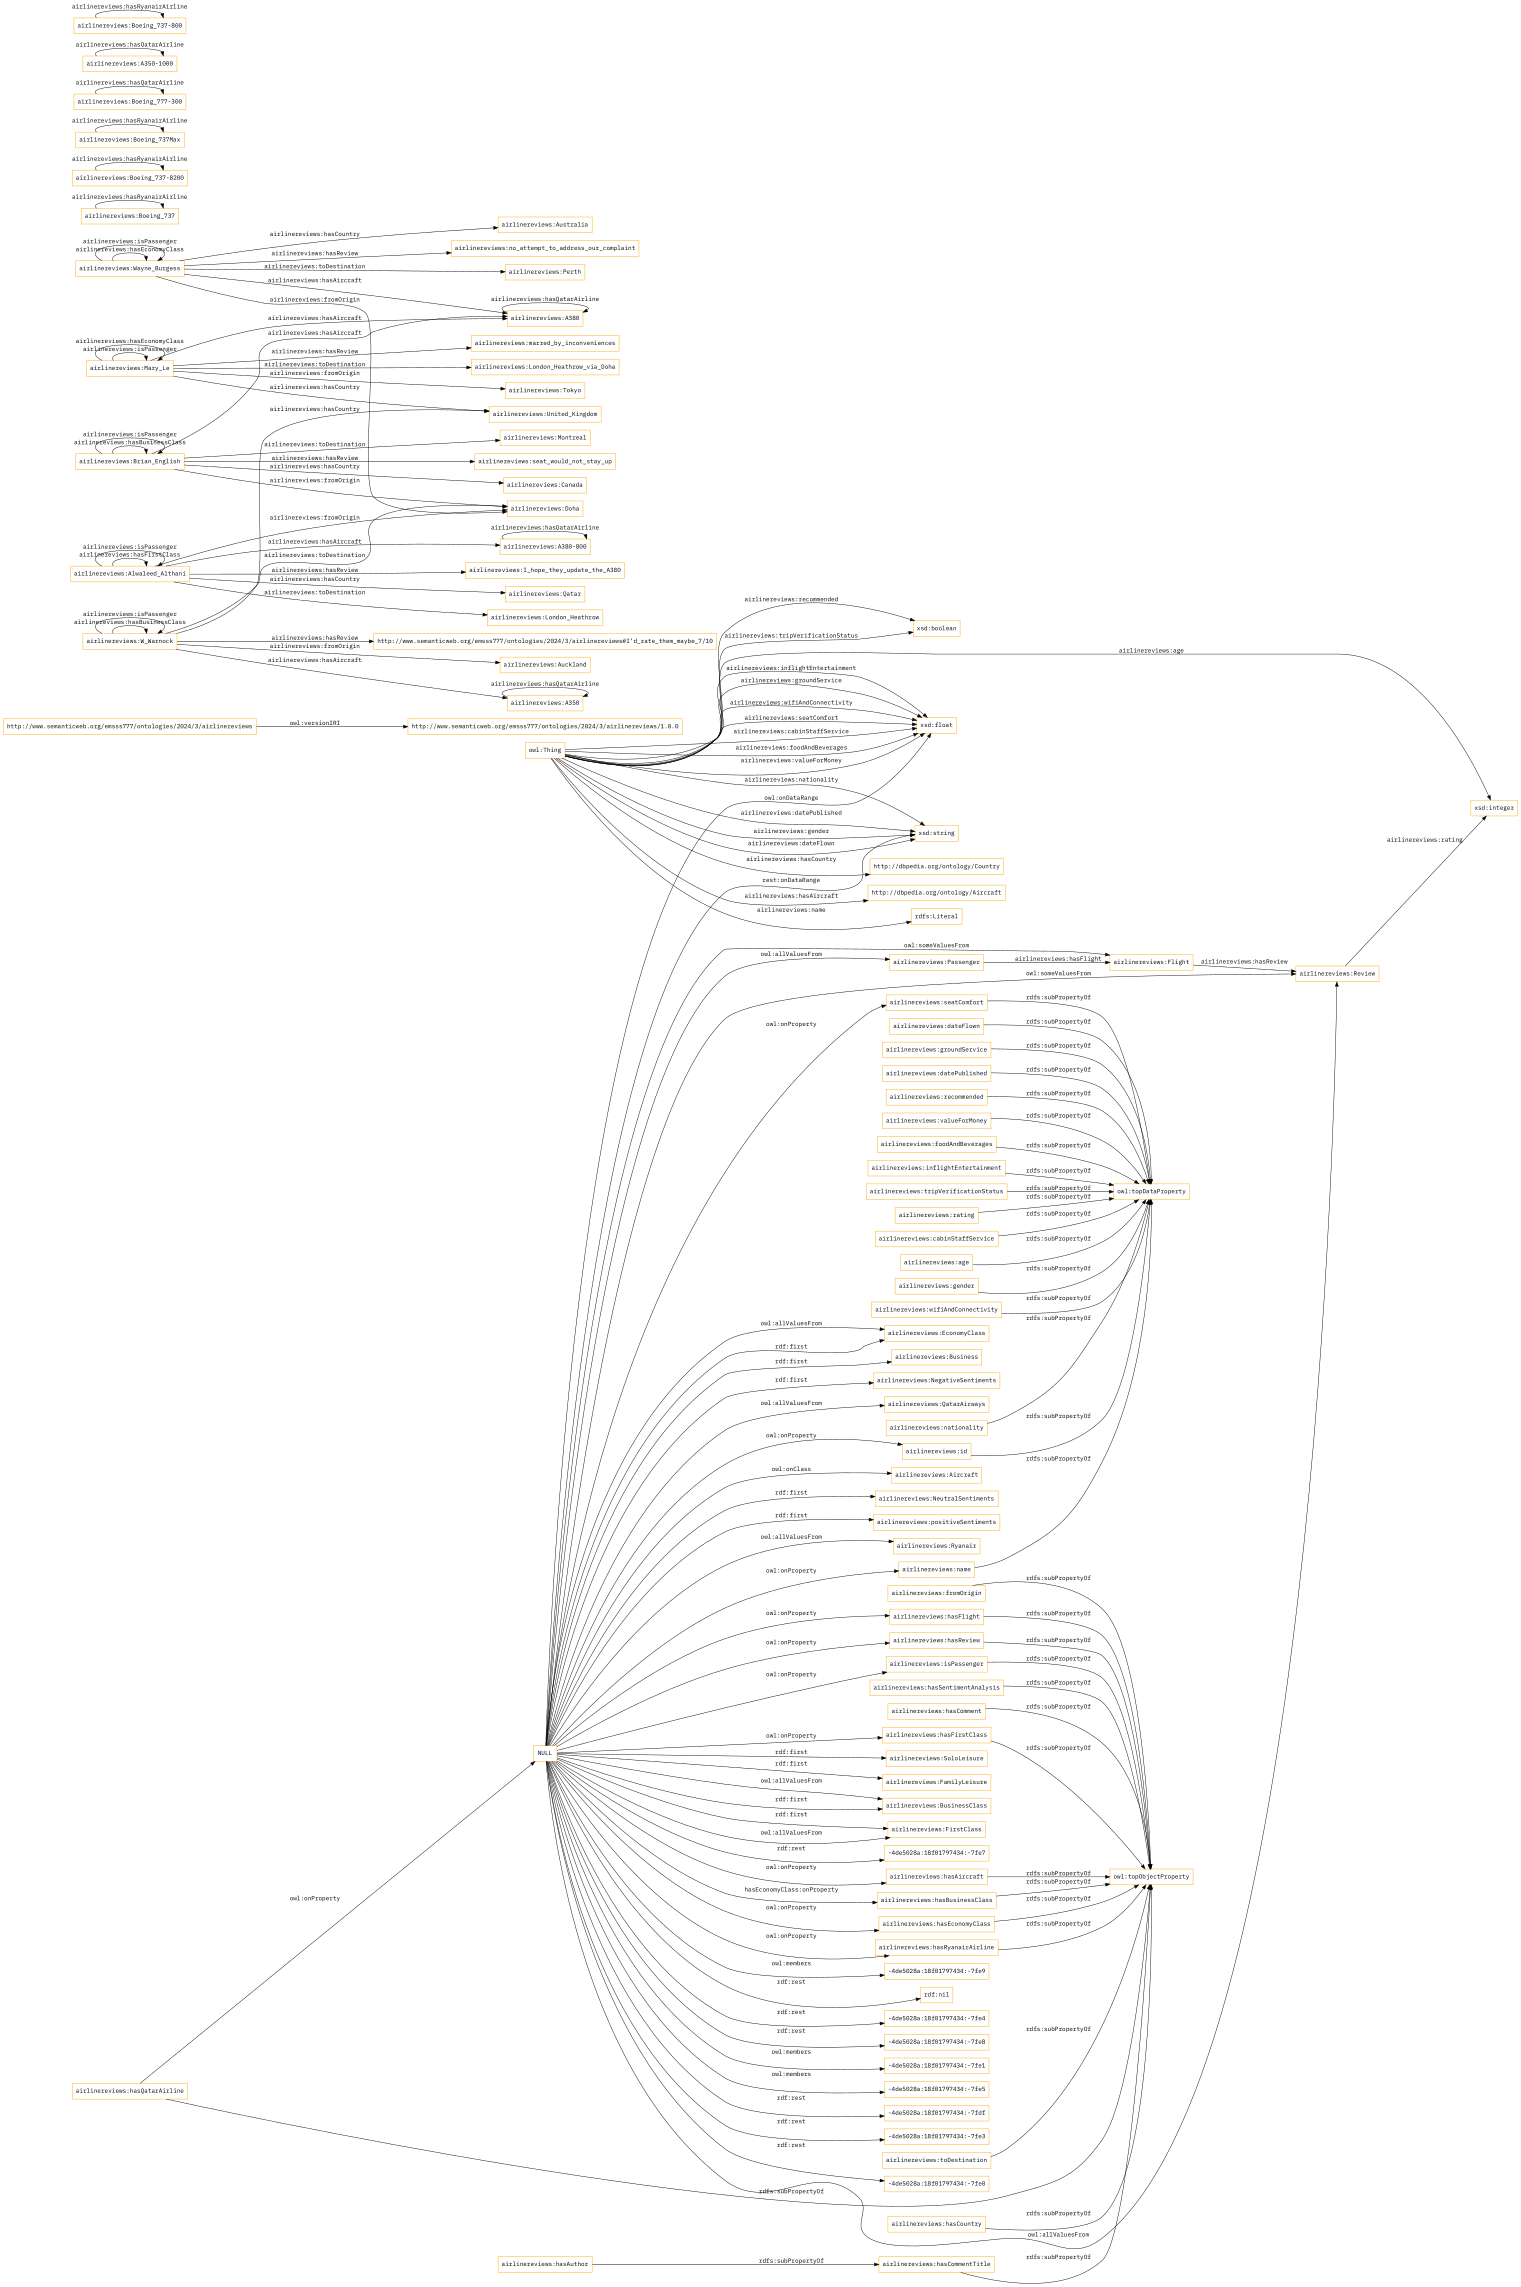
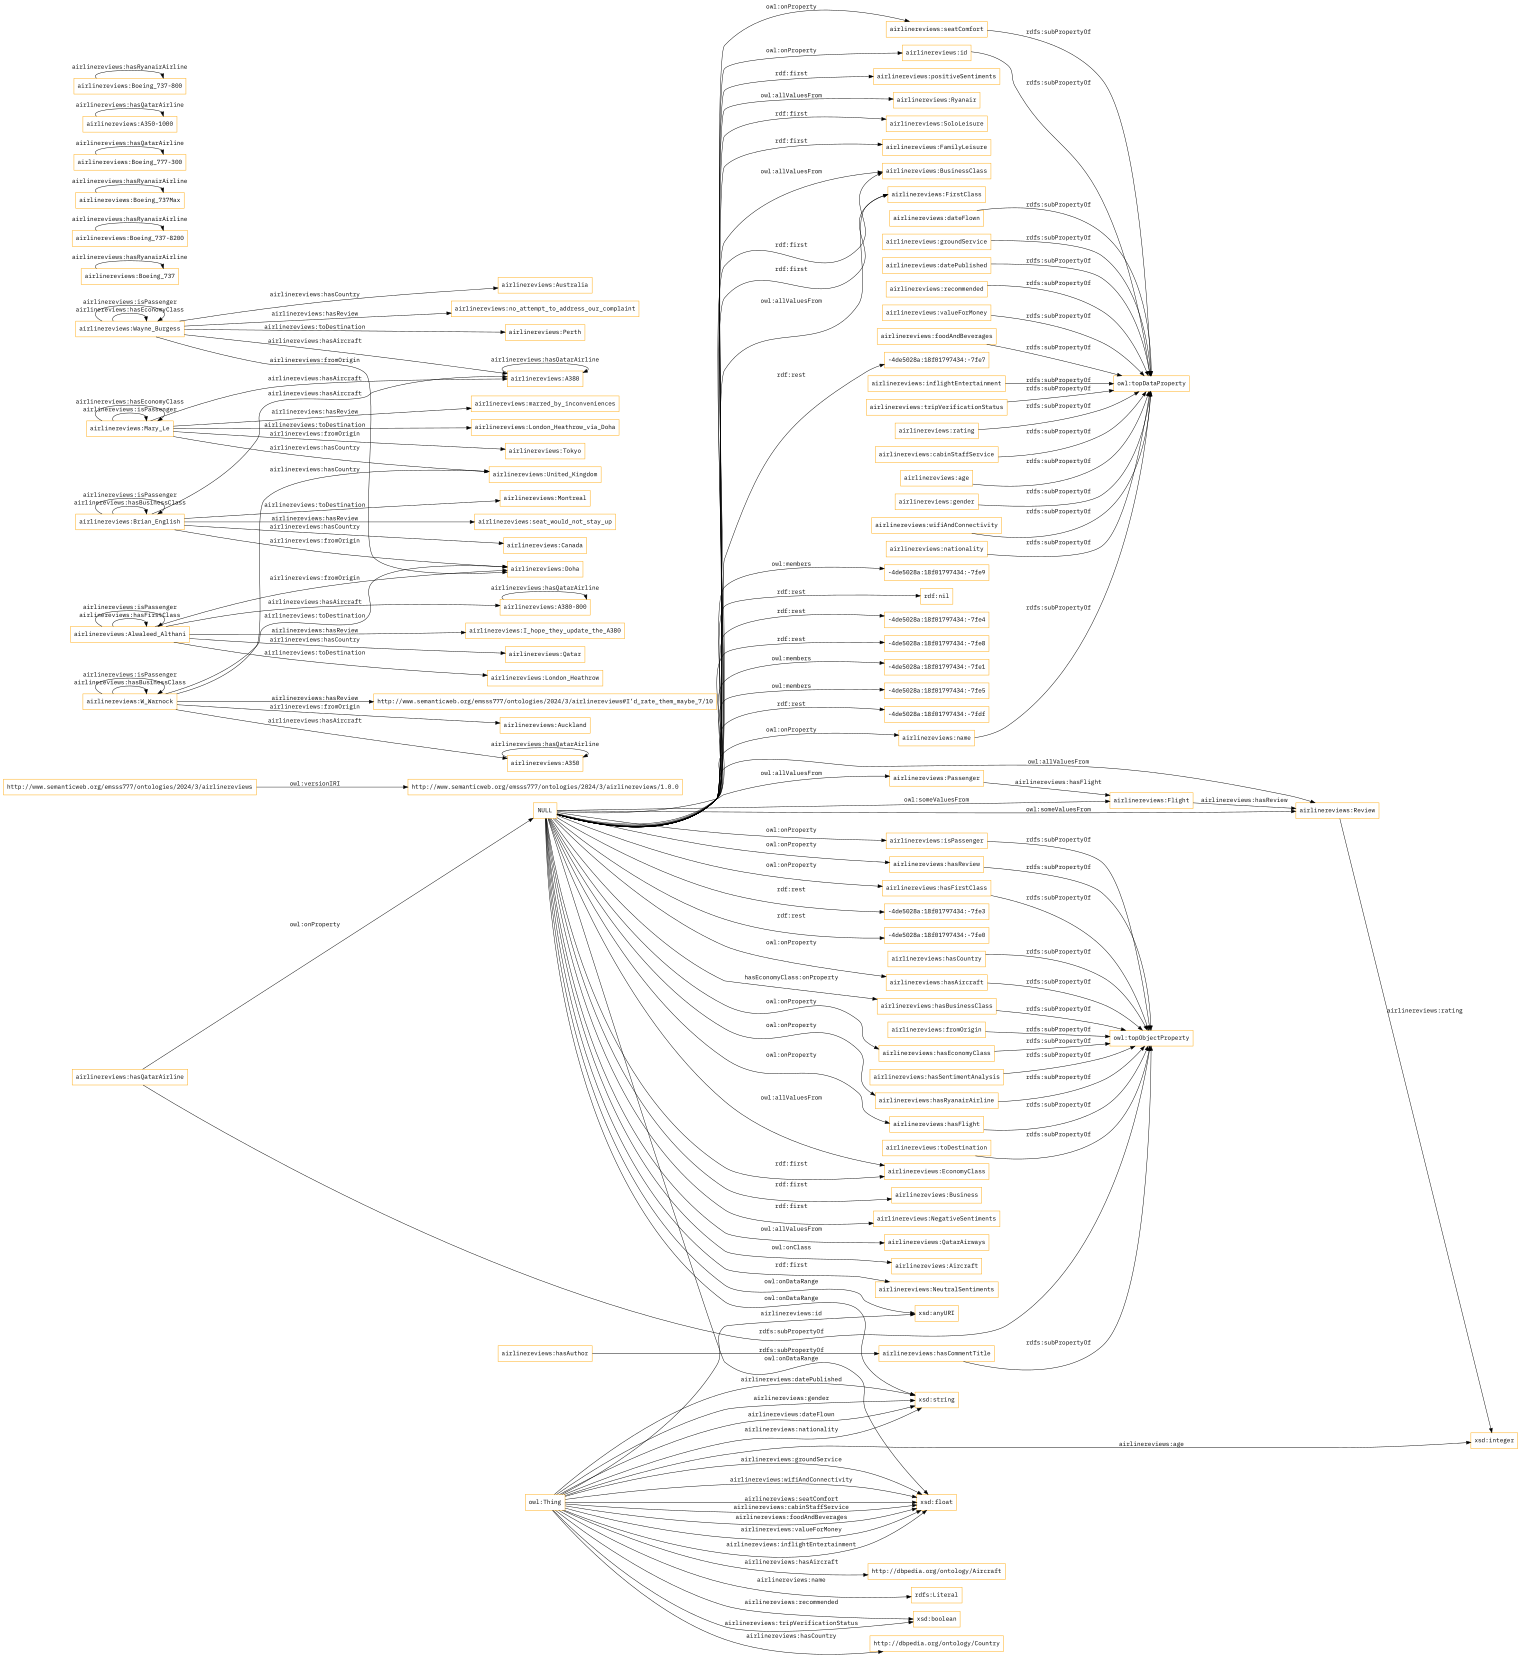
edge "NULL" -> "xsd:string": label "rest:onDataRange" -> "owl:onDataRange"
node "xsd:anyURI": added
node "airlinereviews:hasComment": removed
